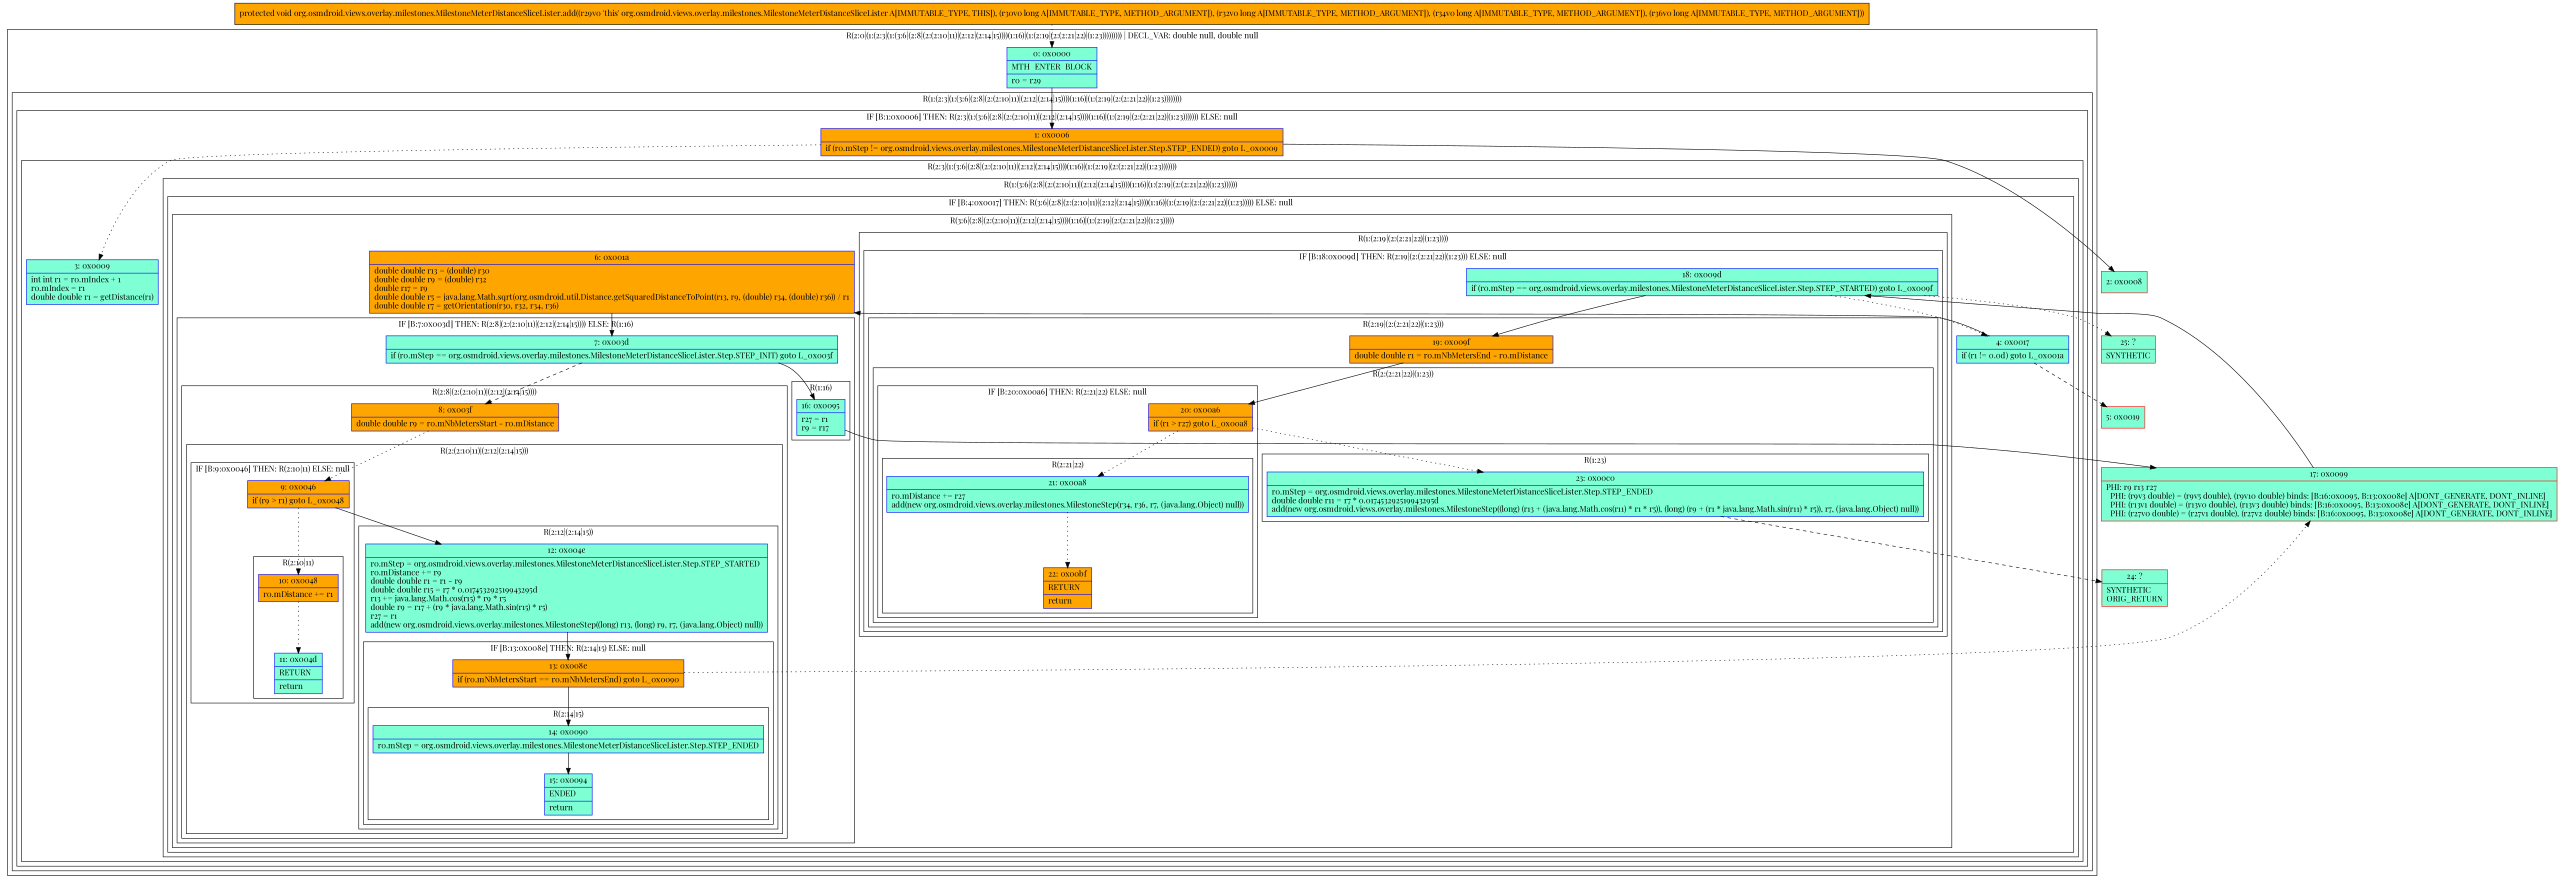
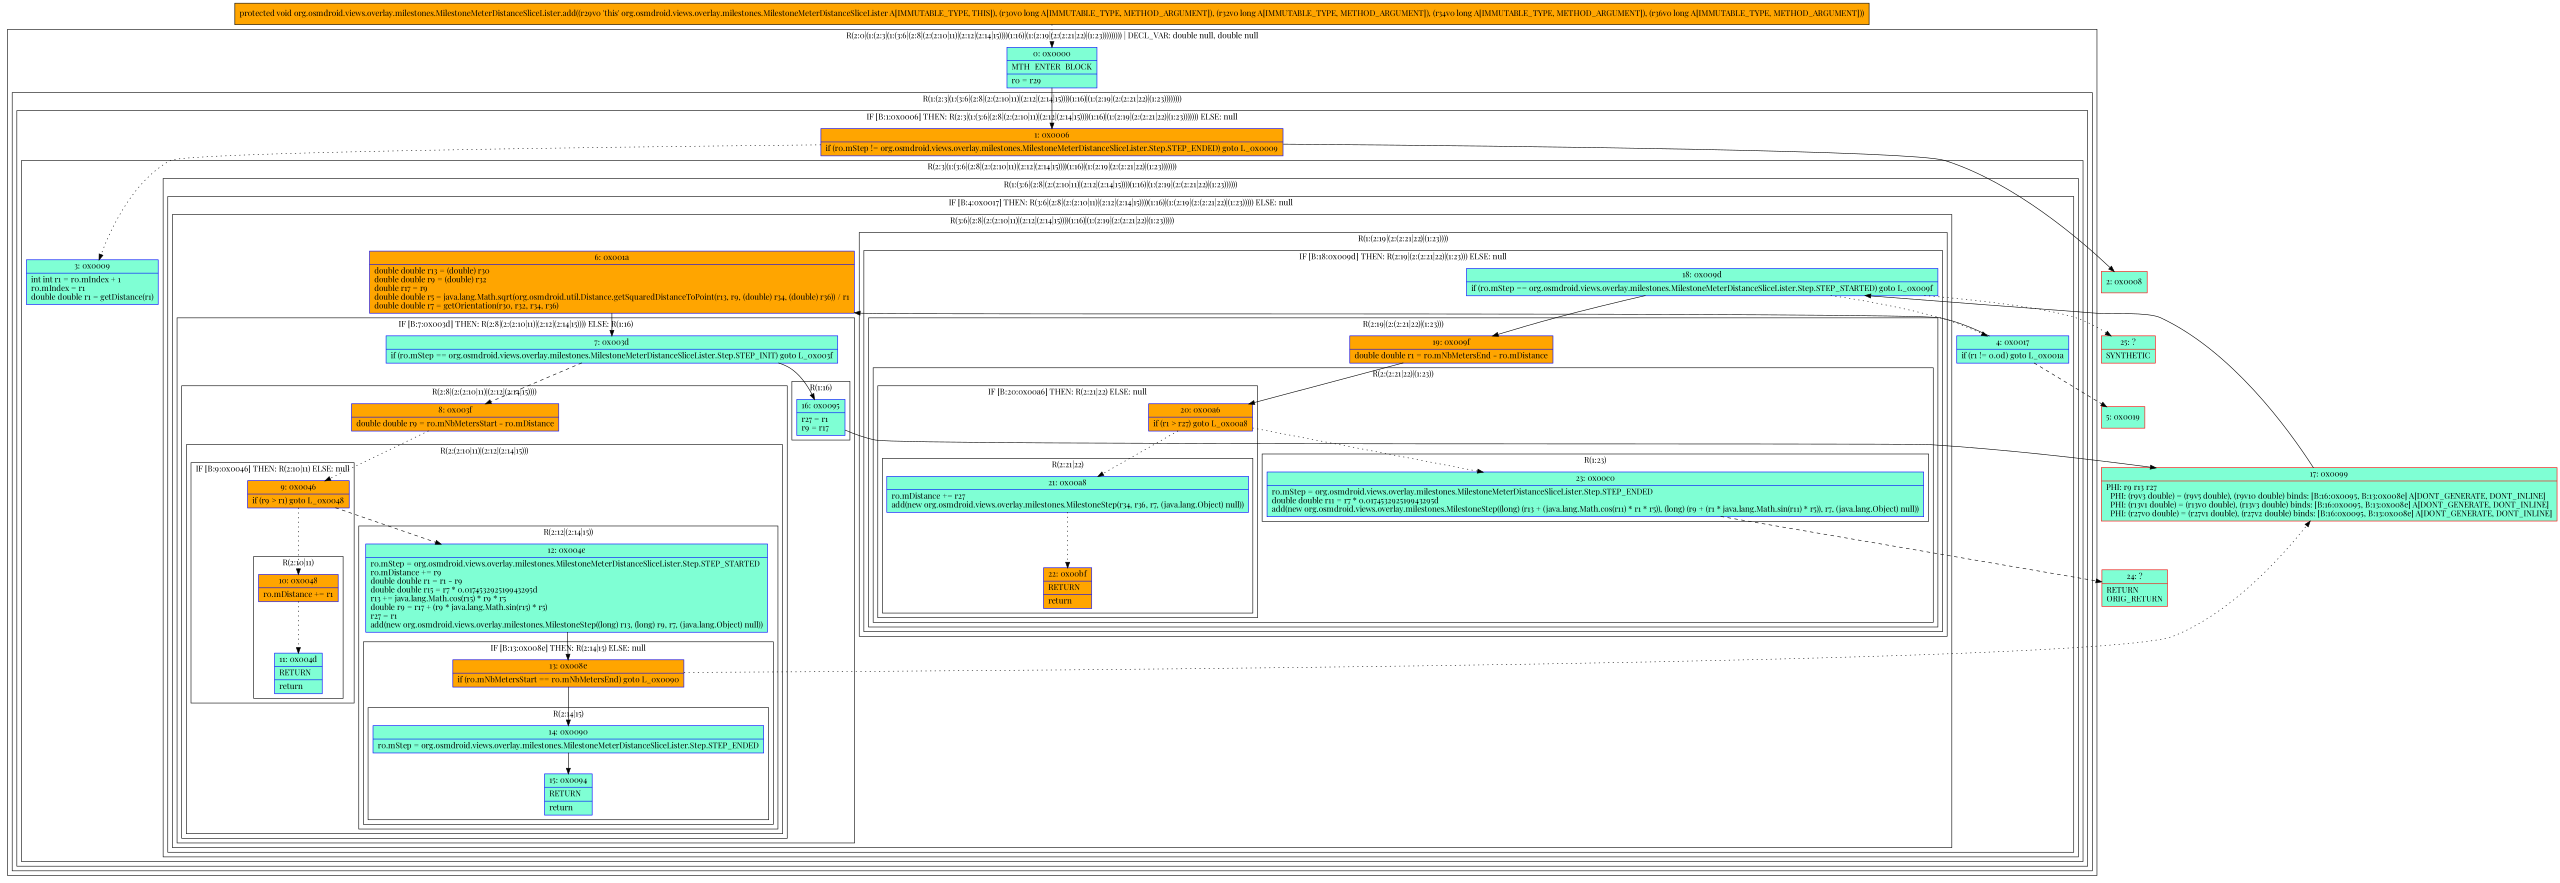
edge "9: 0x0046" -> "12: 0x004e": style solid -> dashed
node "24: ?": text "SYNTHETIC" -> "RETURN"
node "15: 0x0094": text "ENDED" -> "RETURN"
